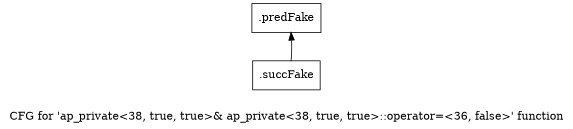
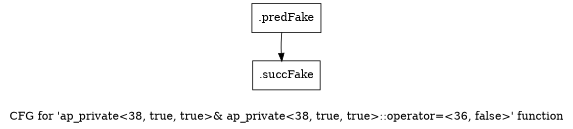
edge ".succFake" -> ".predFake": reversed
